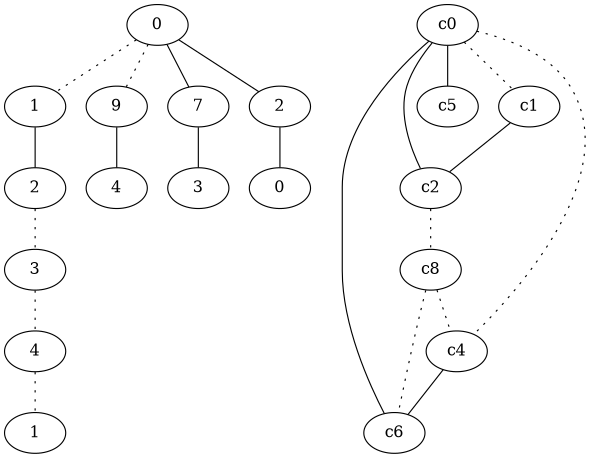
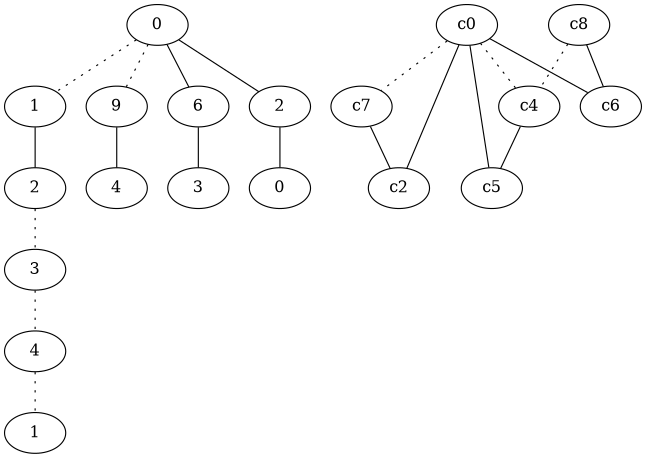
node "7": label "7" -> "6"
node "c1": label "c1" -> "c7"
edge "c2" -- "c8": removed
edge "c8" -- "c6": style dotted -> solid
edge "c4" -- "c6": now "c4" -- "c5"
